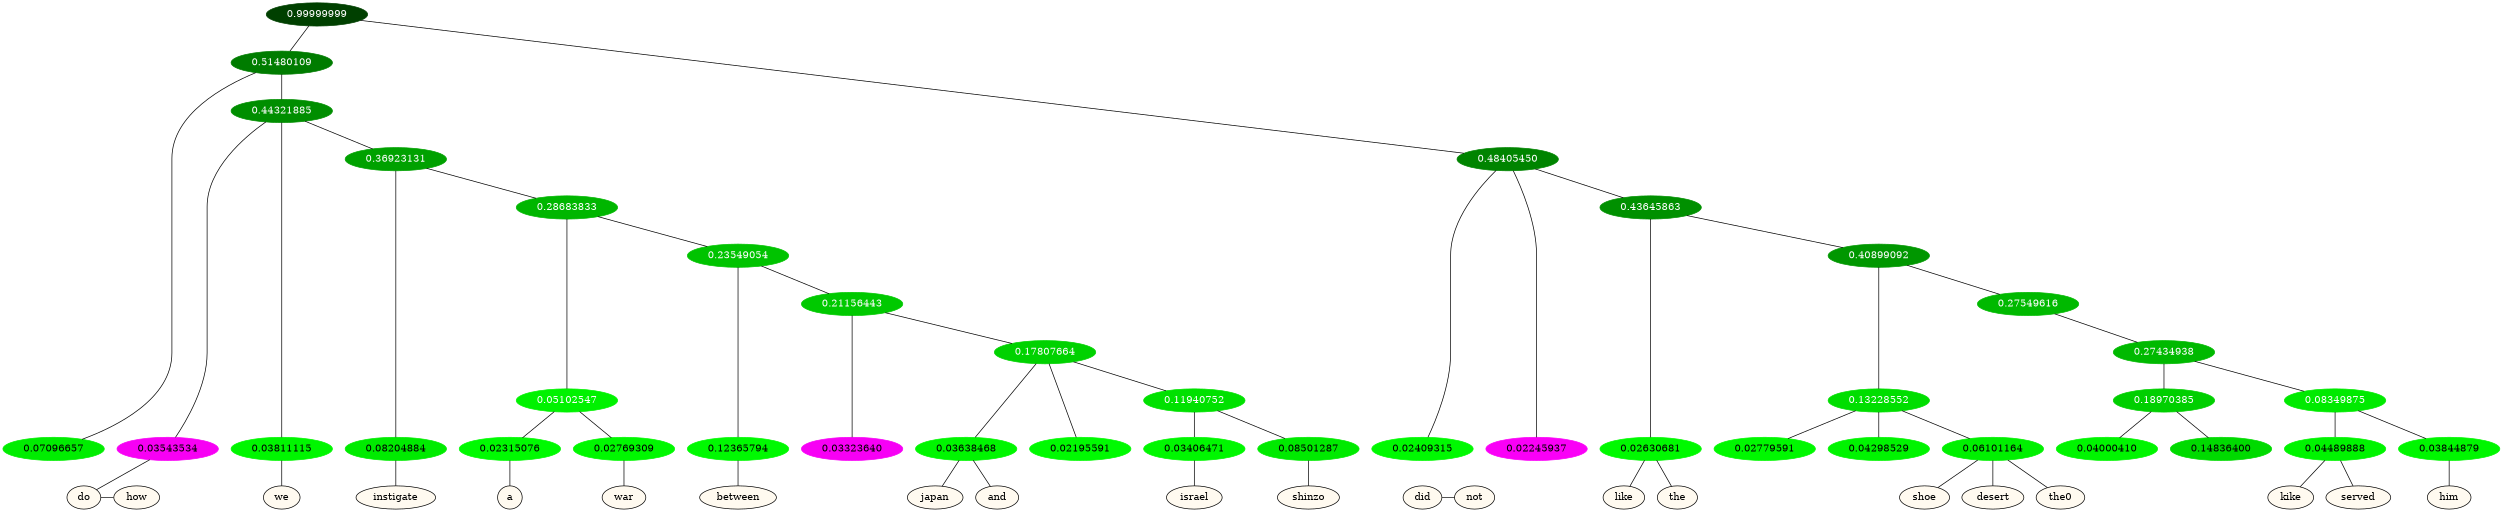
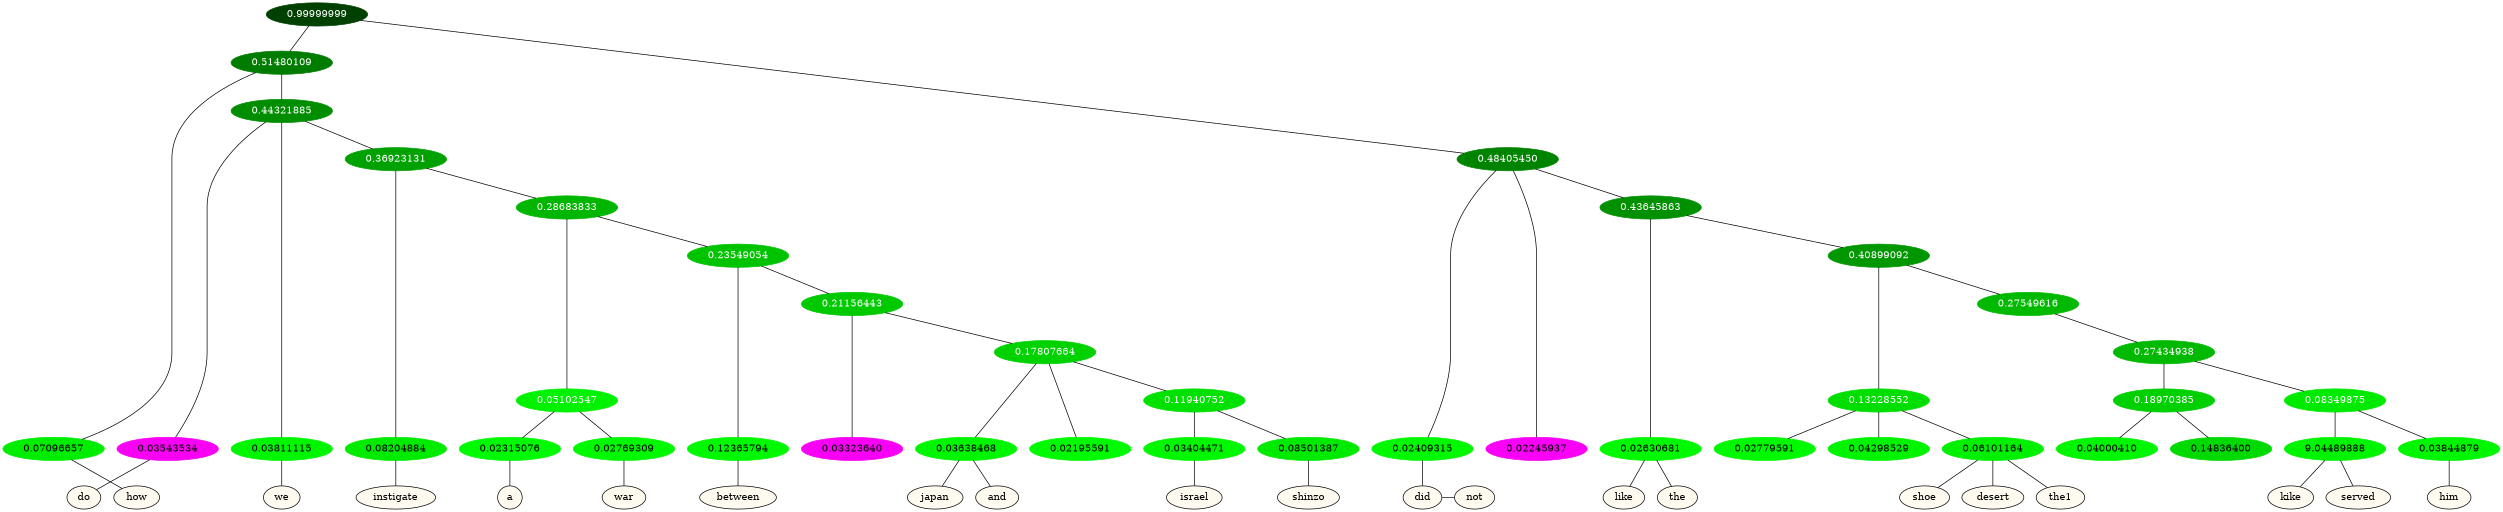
node "0.03406471": label "0.03406471" -> "0.03404471"
node "0.08501287": label "0.08501287" -> "0.08501387"
node "0.04489888": label "0.04489888" -> "9.04489888"
edge "0.02409315" -- "did": added
edge "do" -- "how": now "0.07096657" -- "how"
node "the0": label "the0" -> "the1"
